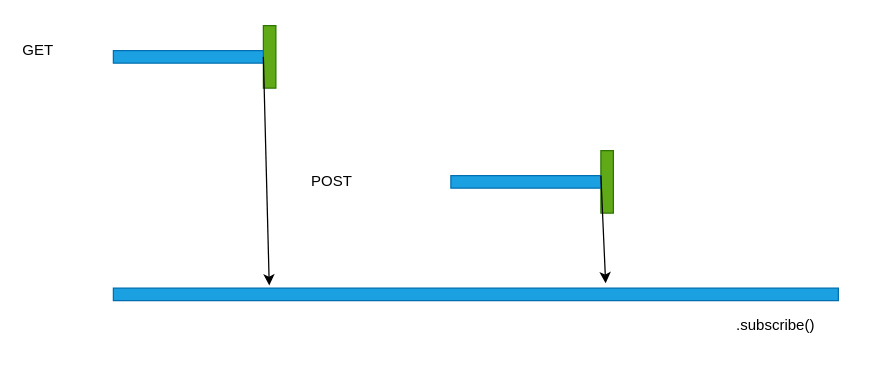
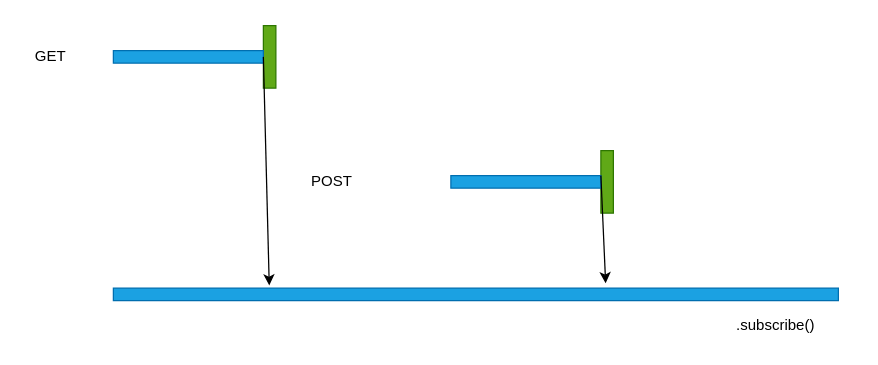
node "GET": moved (38, 51) -> (51, 57)
